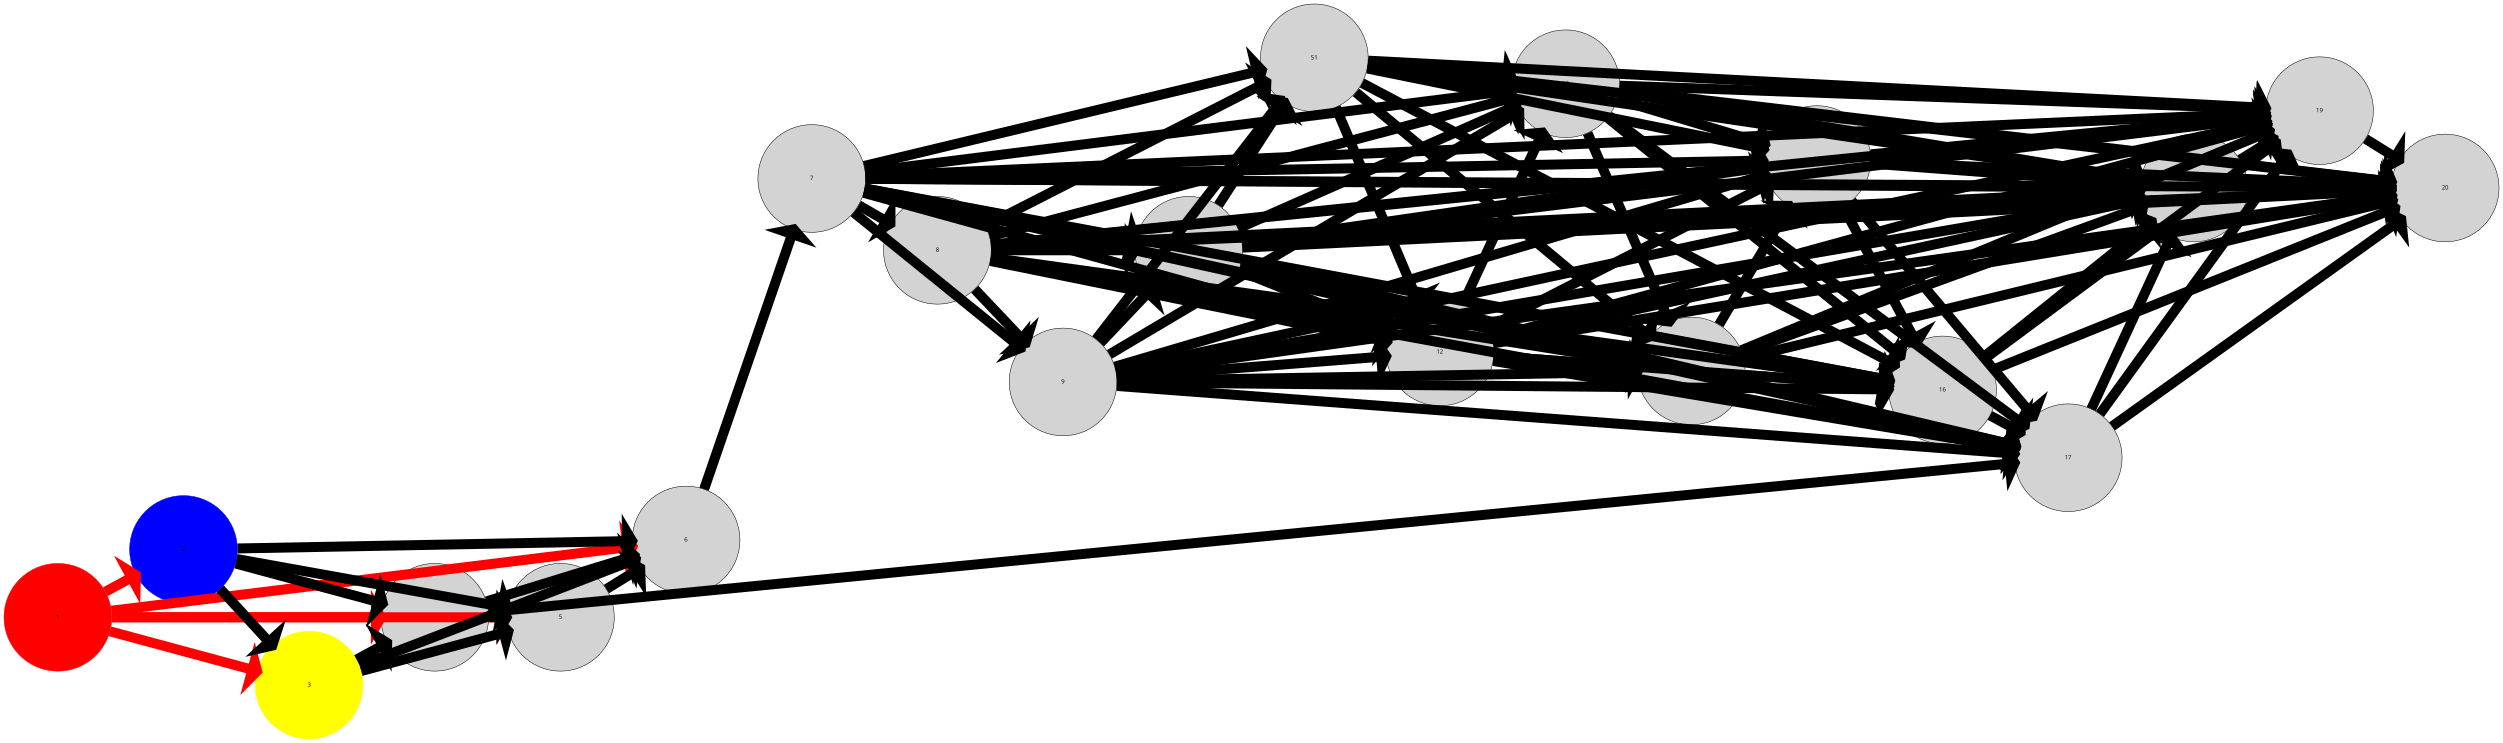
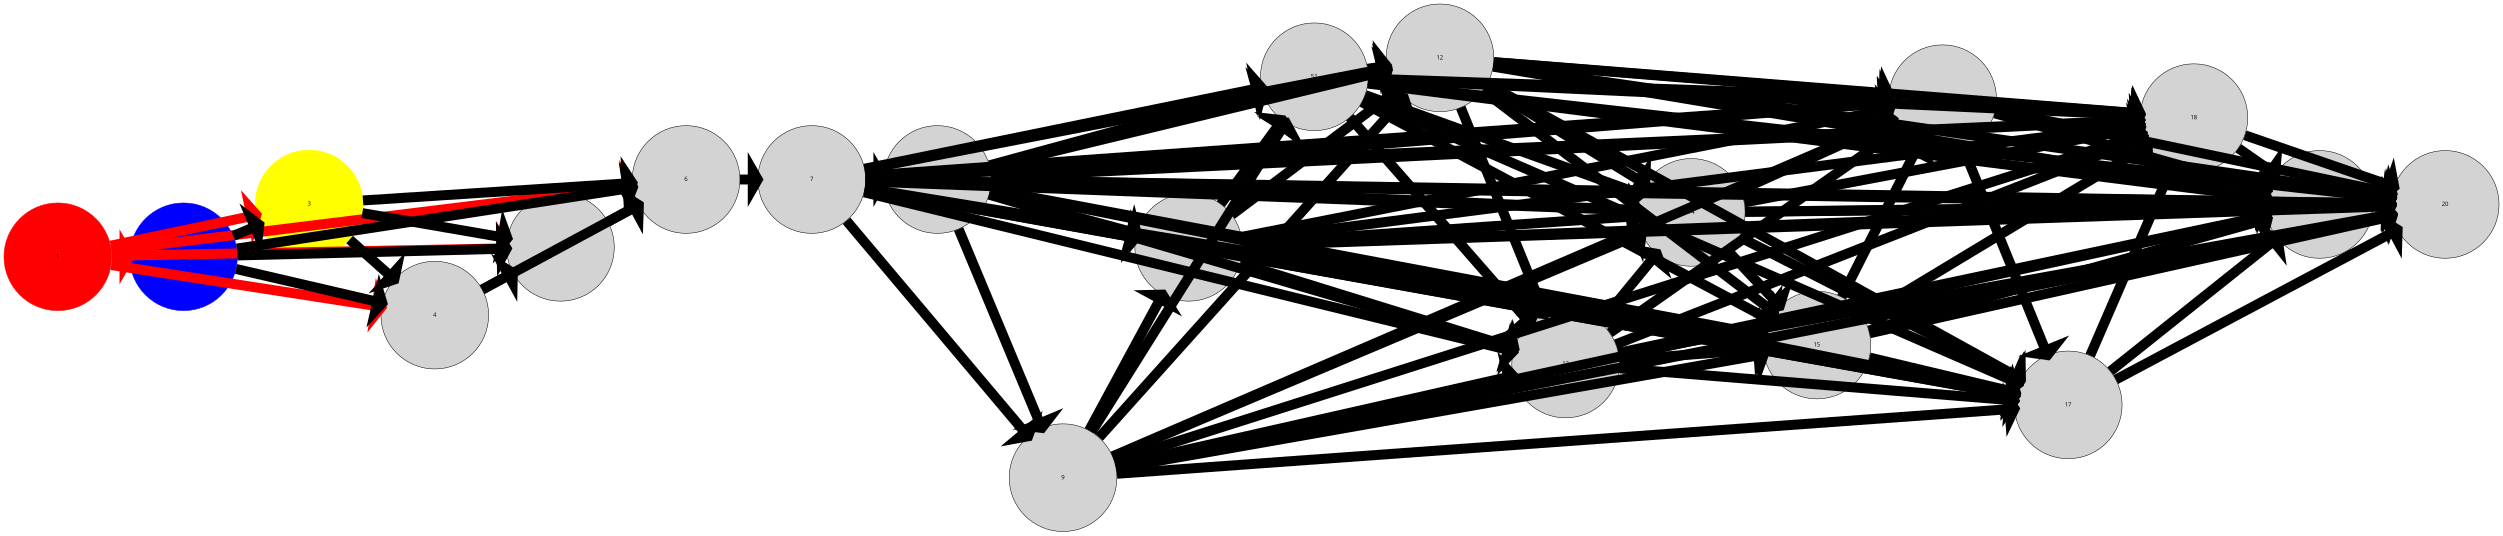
edge "4" -> "17": now "51" -> "17"
